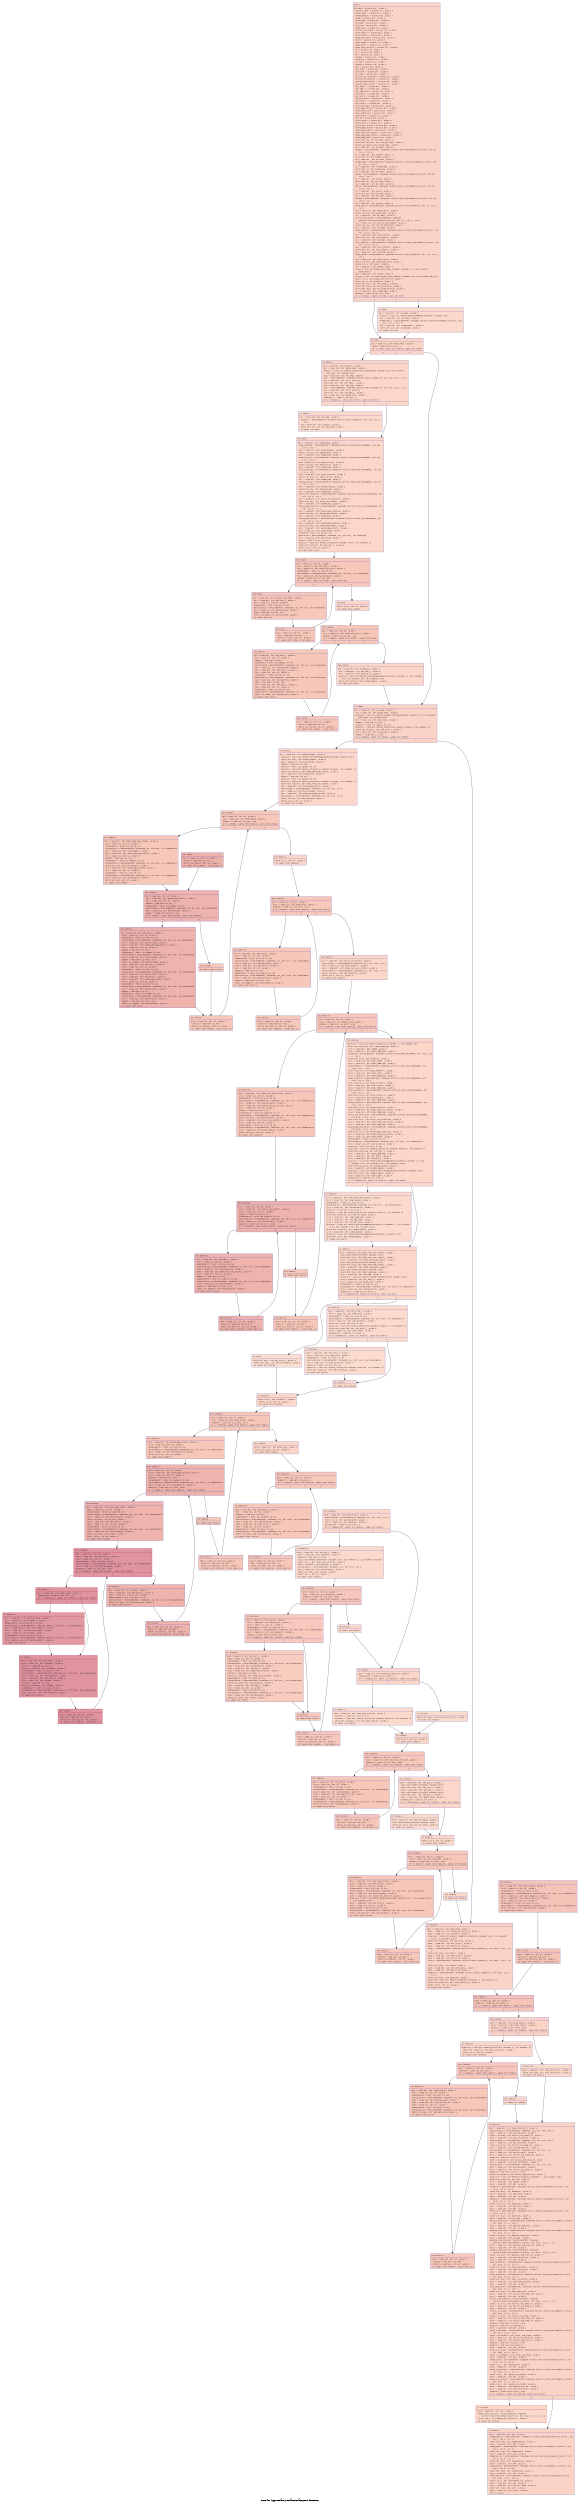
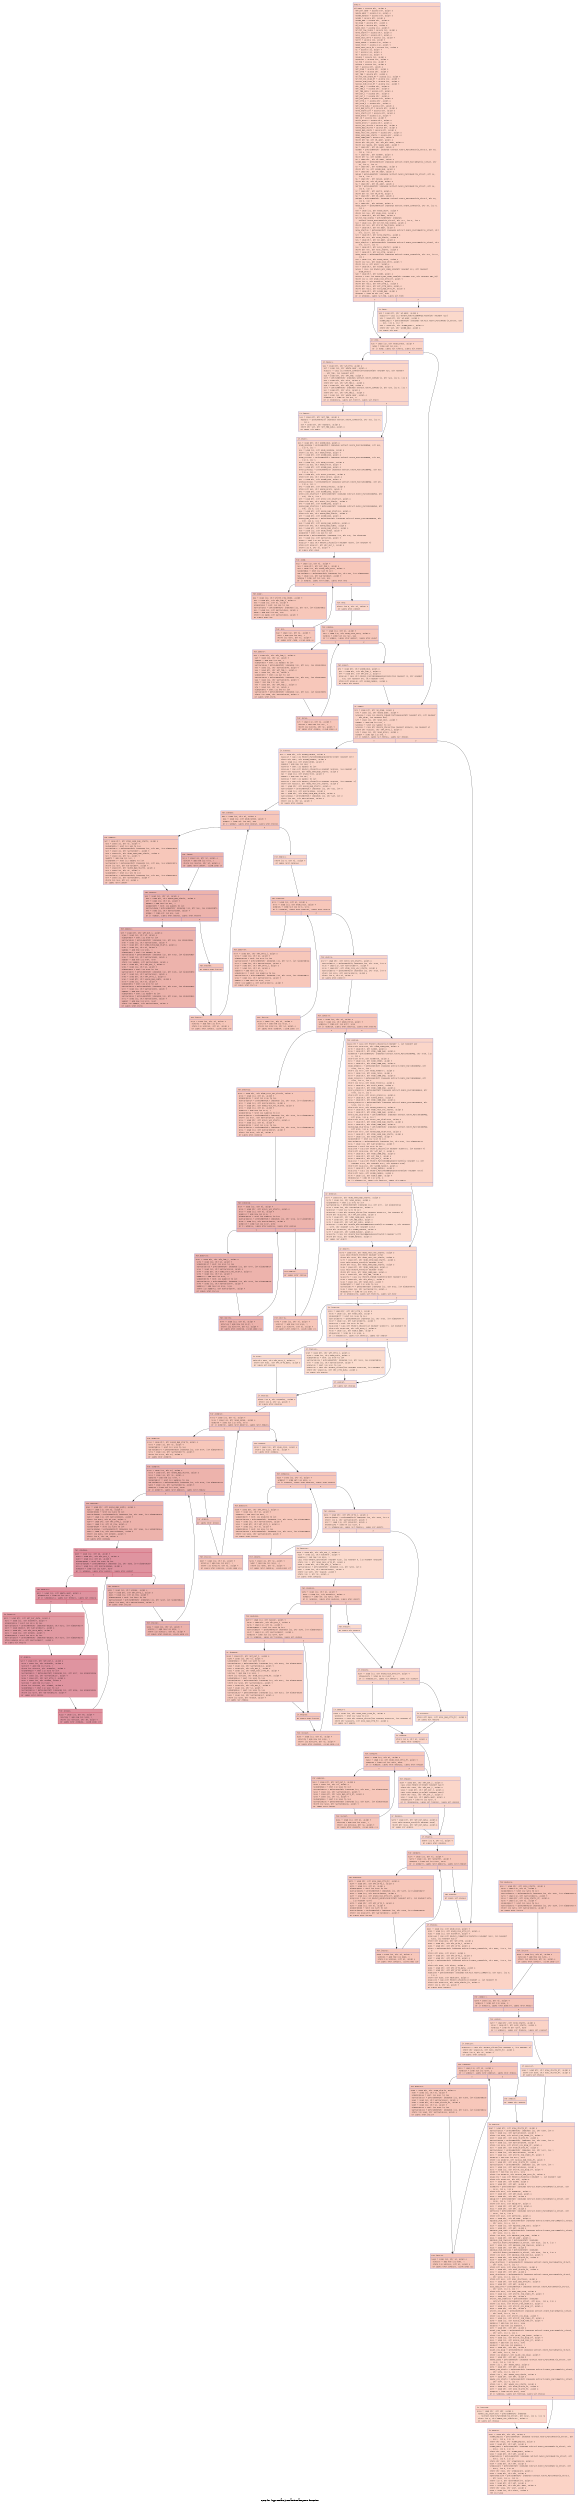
node "if.else:": text "store ptr null, ptr %AT_offd_j, align 8" -> "void ptr null, ptr %AT_offd_j, align 8"
edge "for.cond236:" -> "for.end246:": added
edge "if.end278:" -> "for.cond279:": now "if.end278:" -> "for.end289:"
